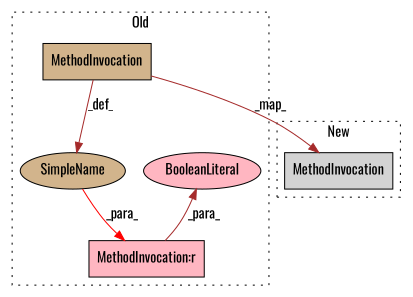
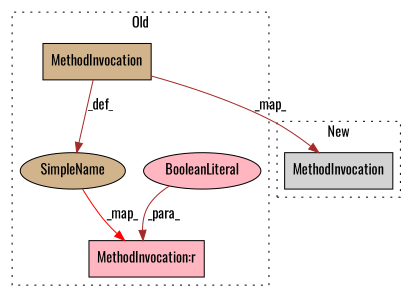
edge "SimpleName" -> "MethodInvocation:r": label "_para_" -> "_map_"
edge "MethodInvocation:r" -> "BooleanLiteral": reversed
